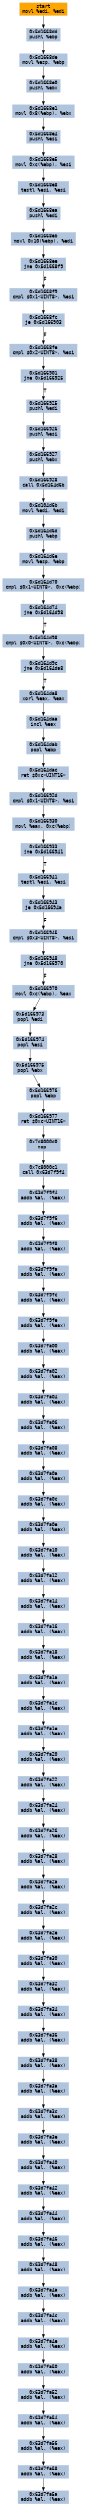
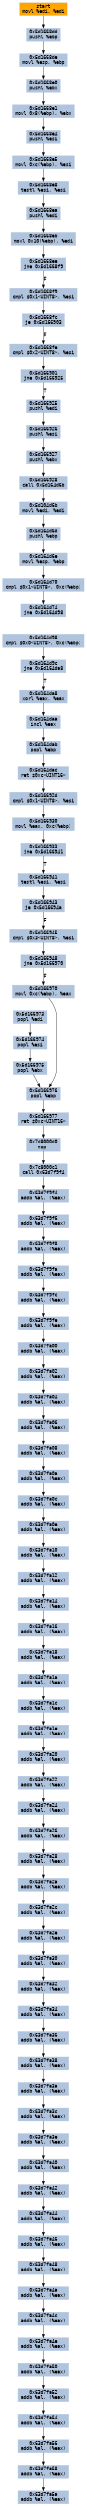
edge "0x5d164d74 jne 0x5d164d98" -> "0x5d164d98 cmpl $0x0<UINT8>, 0xc(%ebp)": removed, label "T"
edge "0x5d166970 movl 0xc(%ebp), %eax" -> "0x5d166973 popl %edi": now "0x5d166970 movl 0xc(%ebp), %eax" -> "0x5d166976 popl %ebp"
